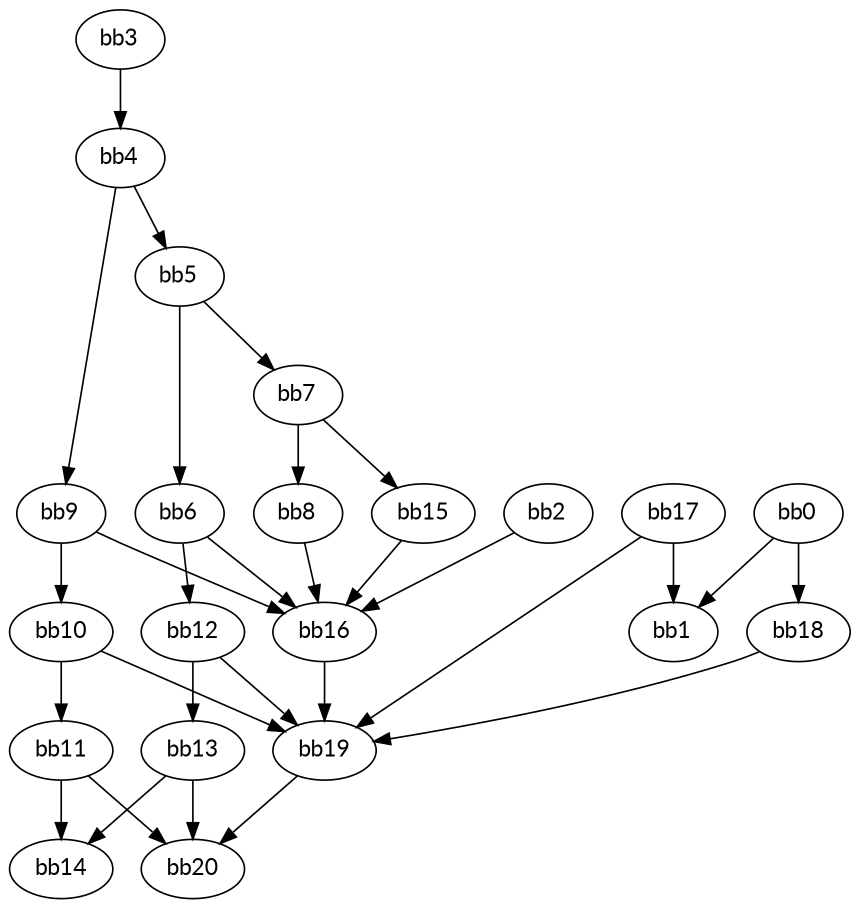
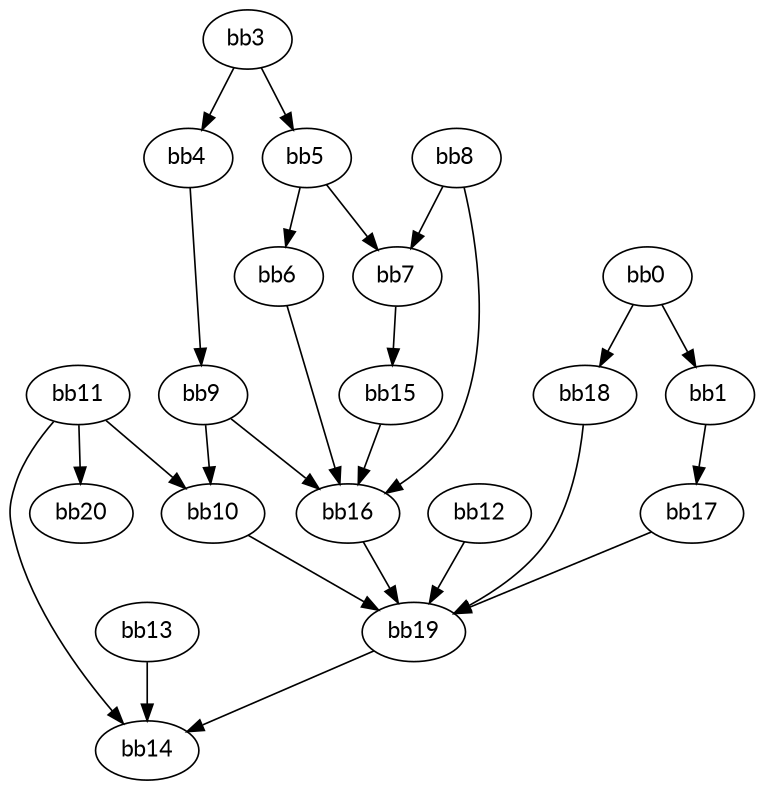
edge "bb4" -> "bb5": now "bb3" -> "bb5"
edge "bb7" -> "bb8": reversed
node "bb2": removed
edge "bb6" -> "bb12": removed
edge "bb17" -> "bb1": reversed
edge "bb12" -> "bb13": removed
edge "bb10" -> "bb11": reversed
edge "bb13" -> "bb20": removed
edge "bb19" -> "bb20": now "bb19" -> "bb14"
